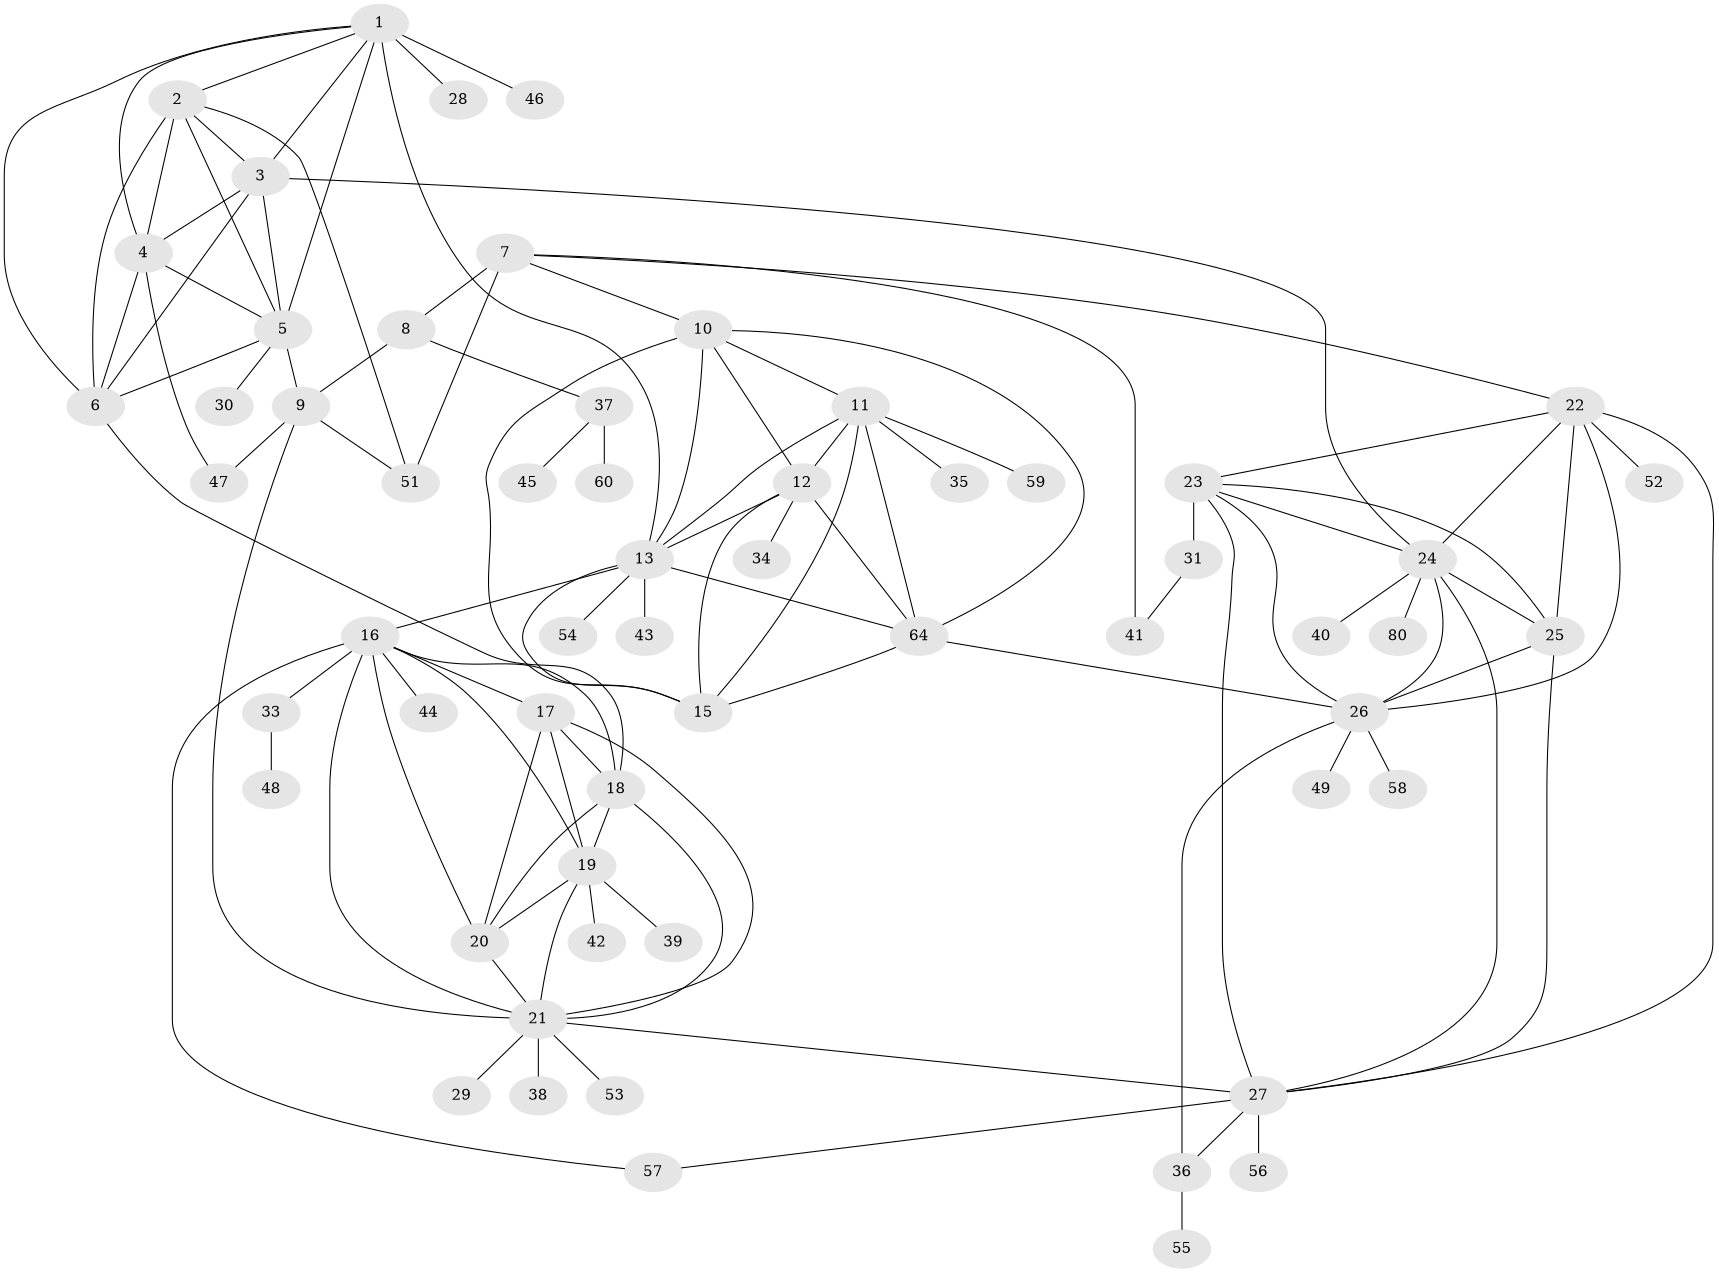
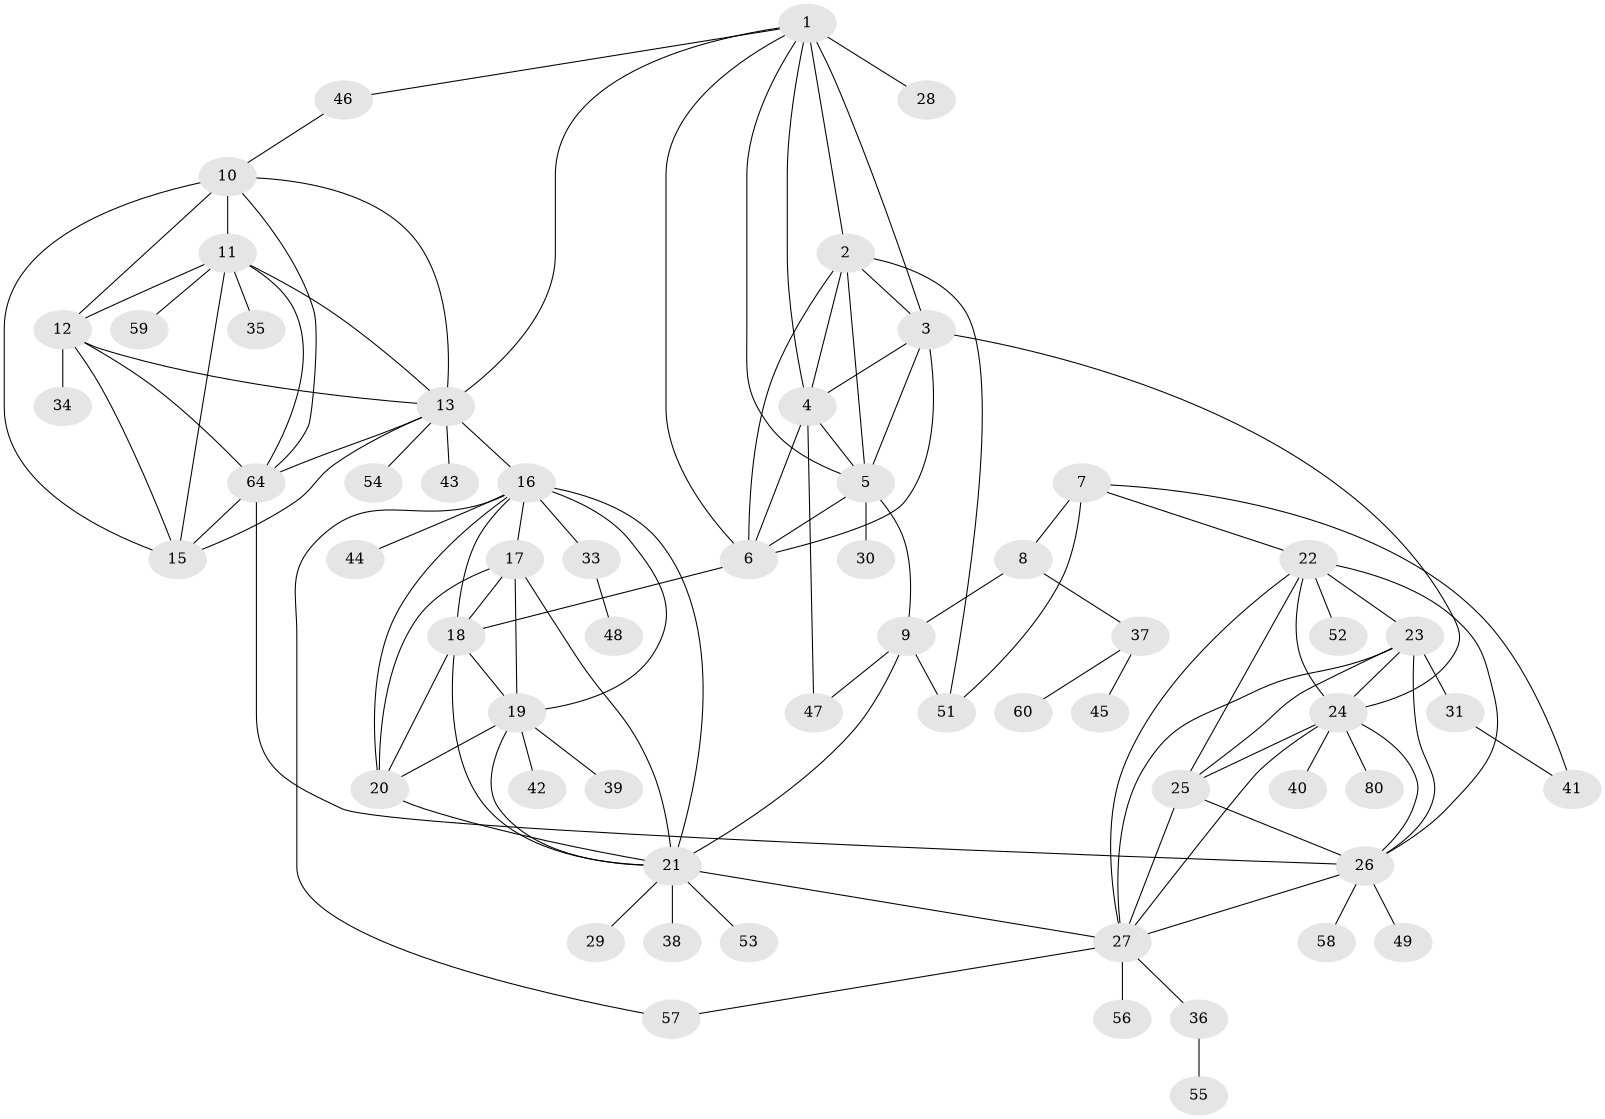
edge "7" -- "10": now "46" -- "10"
edge "26" -- "36": now "26" -- "27"
